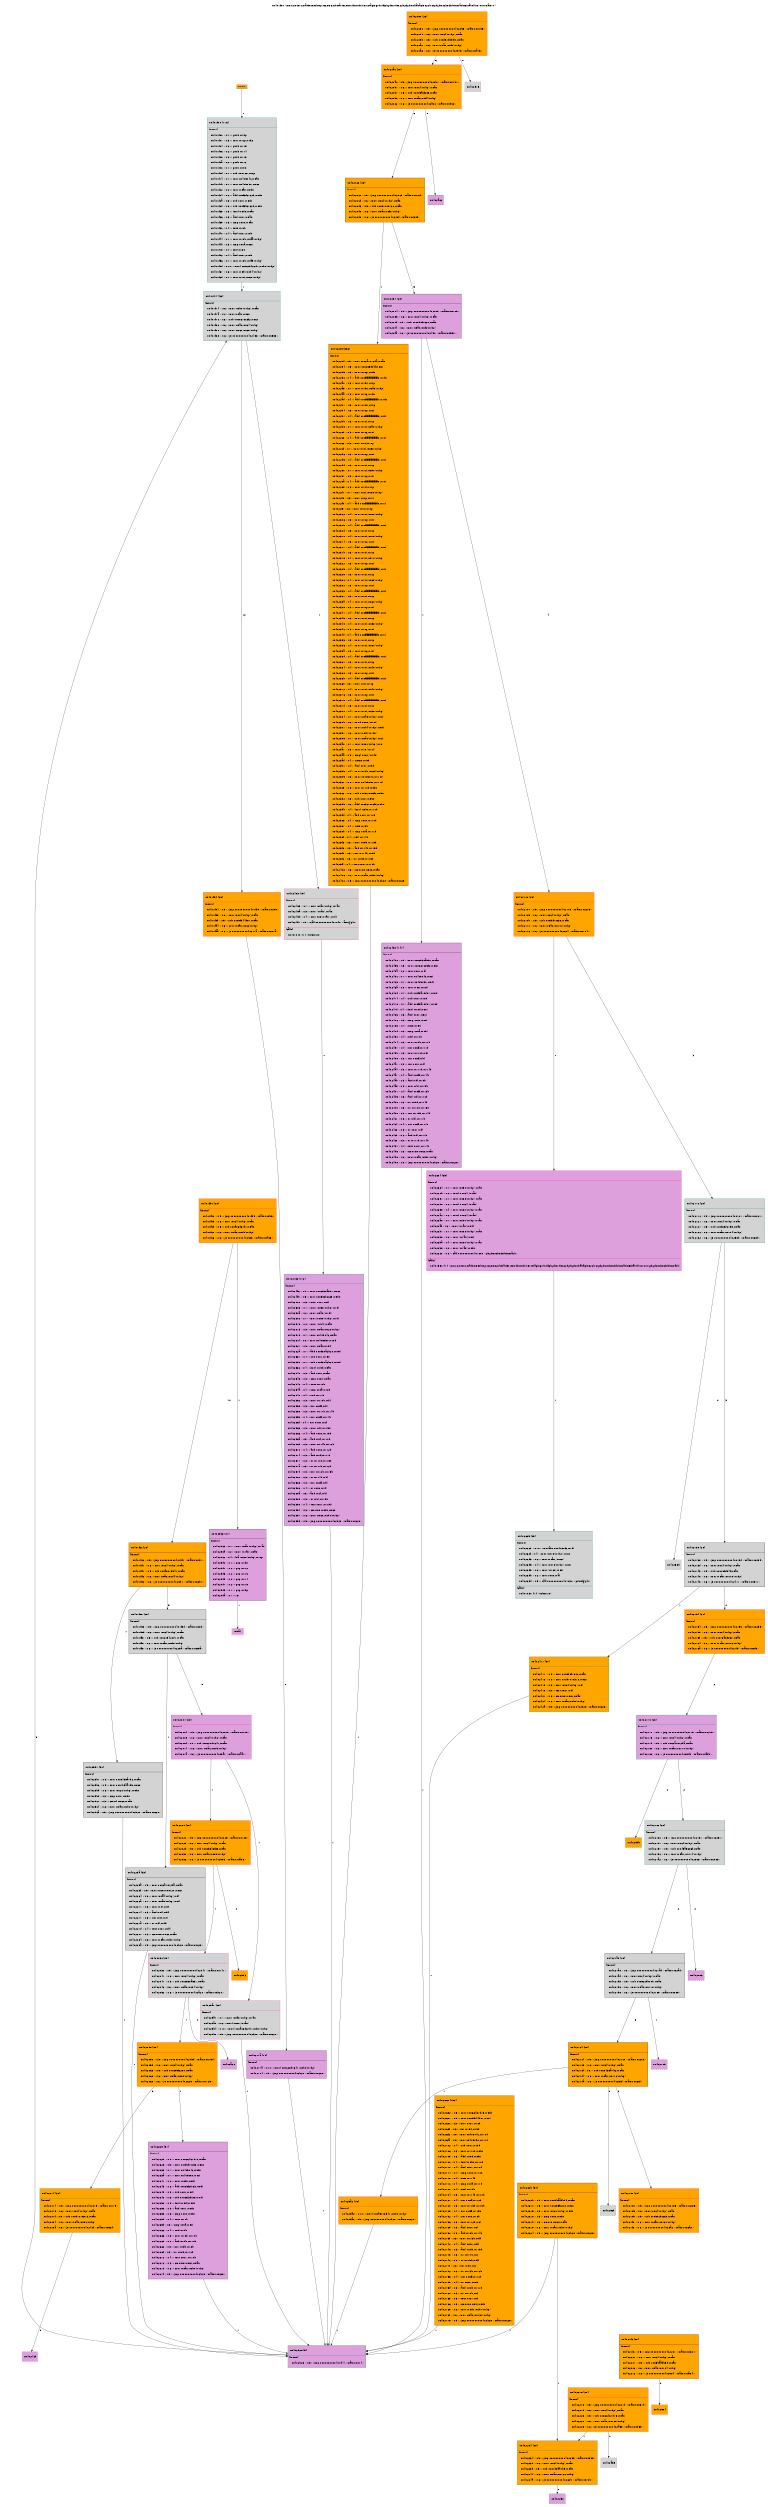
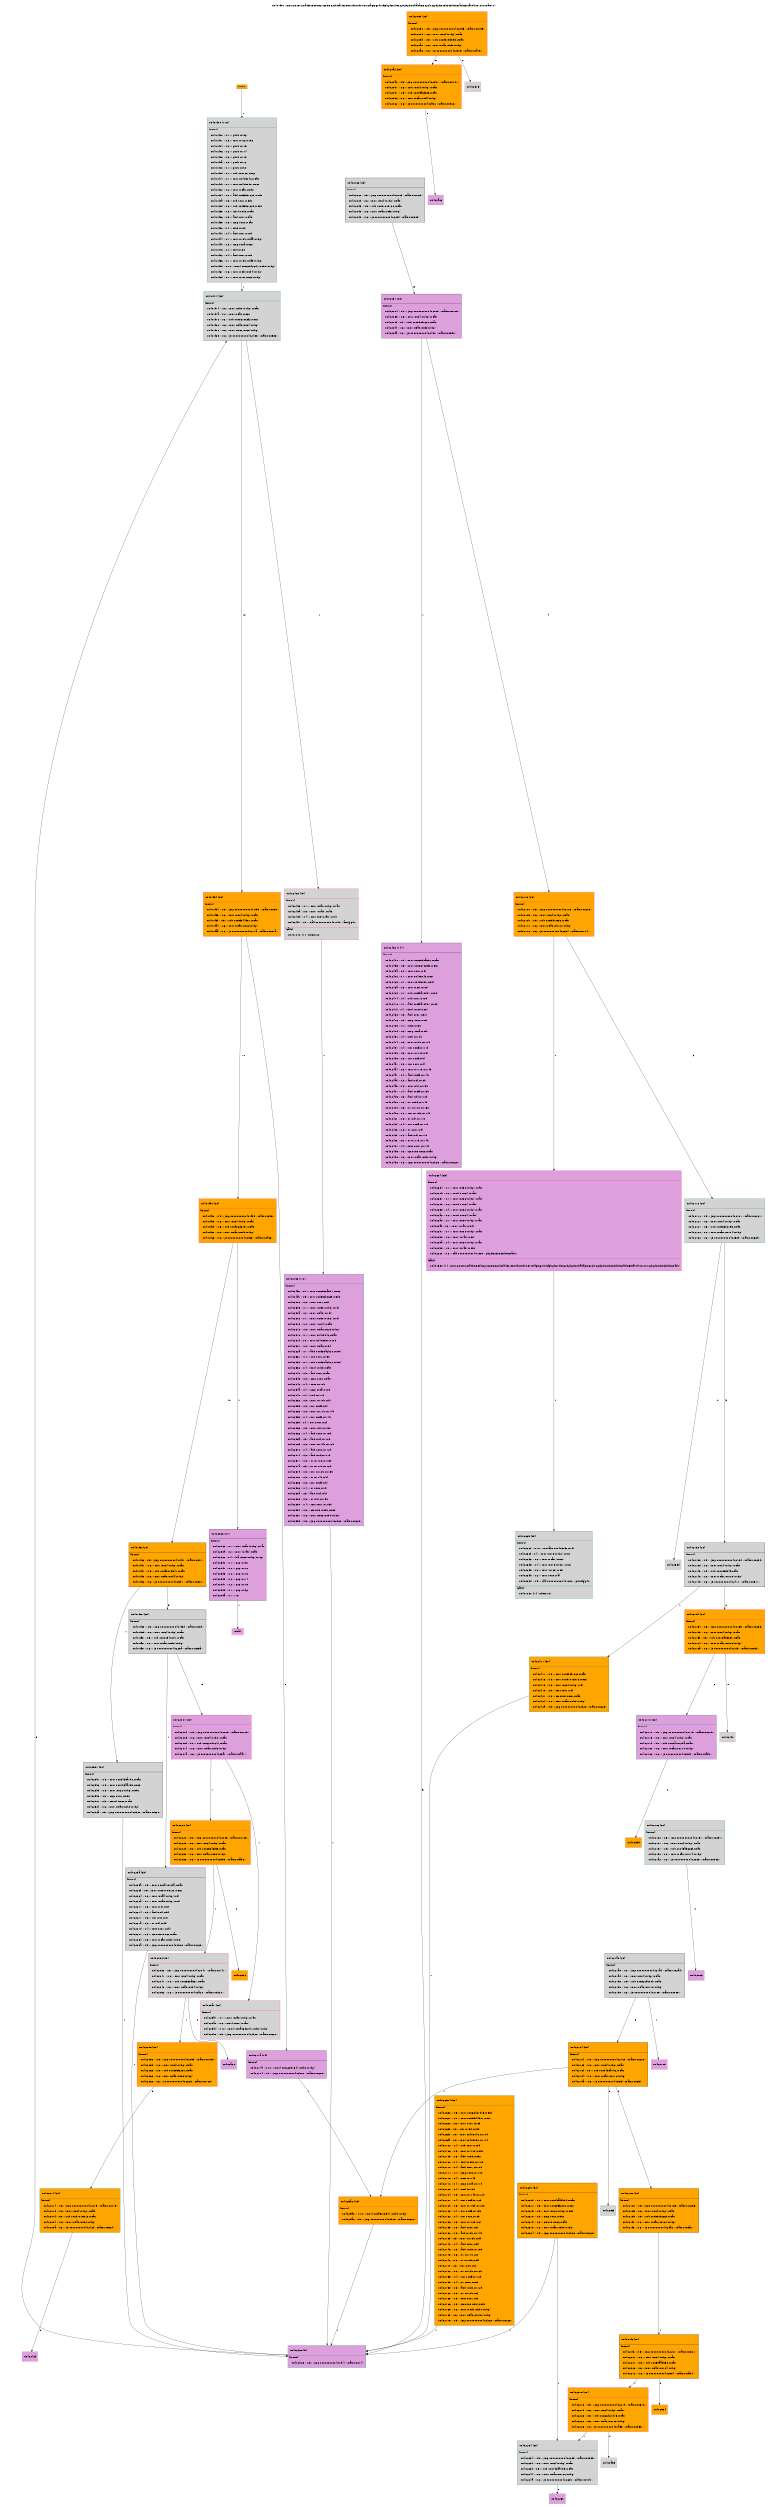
edge "0x4020ac [28]" -> "0x4020c8 [28]": removed, label "6"
node "0x4020c8 [28]": fillcolor orange -> lightgrey
node "0x402acc": color black -> deeppink
node "0x40228f [386]": removed
edge "0x401f94 [28]" -> "0x401fb0 [28]": added, label "11"
node "0x4027f0": added
edge "0x402170 [28]" -> "0x40218c [28]": removed, label "2"
edge "0x402450 [147]" -> "0x402b2e [5]": label " 1" -> " 5"
edge "0x40218c [28]" -> "0x4021a8 [28]": removed, label "2"
edge "0x4029a7 [28]" -> "0x402b2e [5]": removed, label "1"
node "0x402629 [91]": removed
node "0x4021e0 [28]": color deeppink -> black
edge "0x40277a [15]" -> "0x402b2e [5]": now "0x40277a [15]" -> "0x4025a2 [15]"
edge "0x4021e0 [28]" -> "0x4021fc [28]": added, label "1"
edge "0x4021fc [28]" -> "0x402218 [28]": added, label "1"
node "0x402234 [28]": fillcolor orange -> lightgrey
